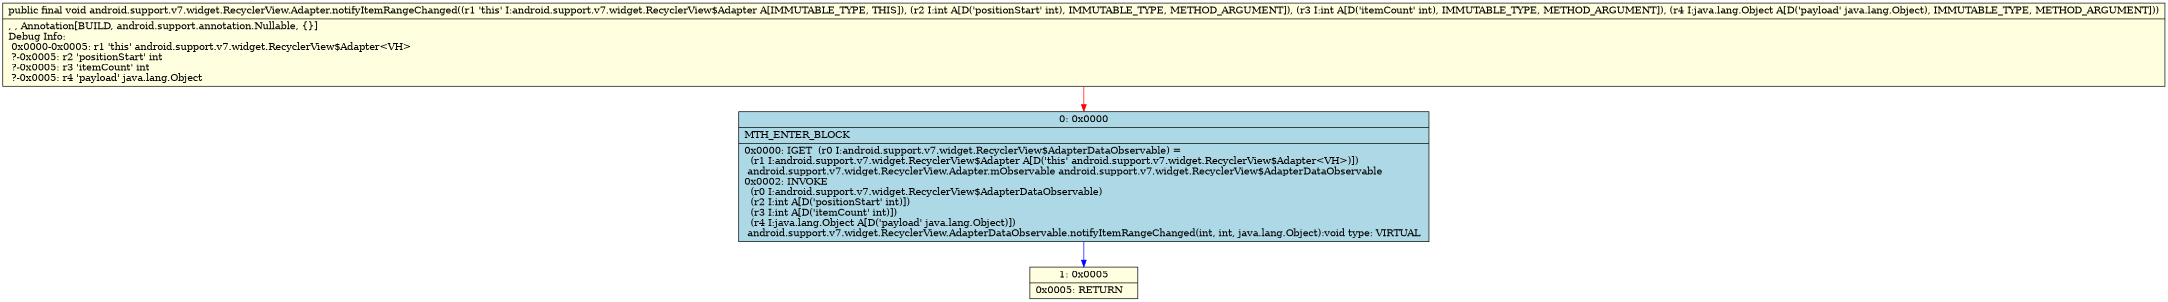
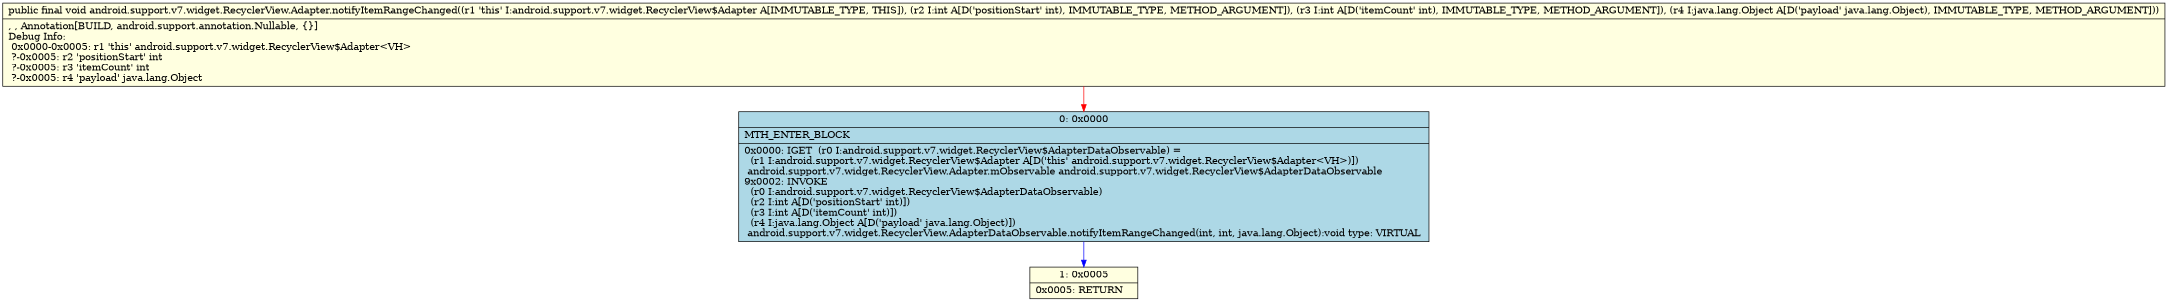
node "0: 0x0000": text "0x0002: INVOKE" -> "9x0002: INVOKE"
